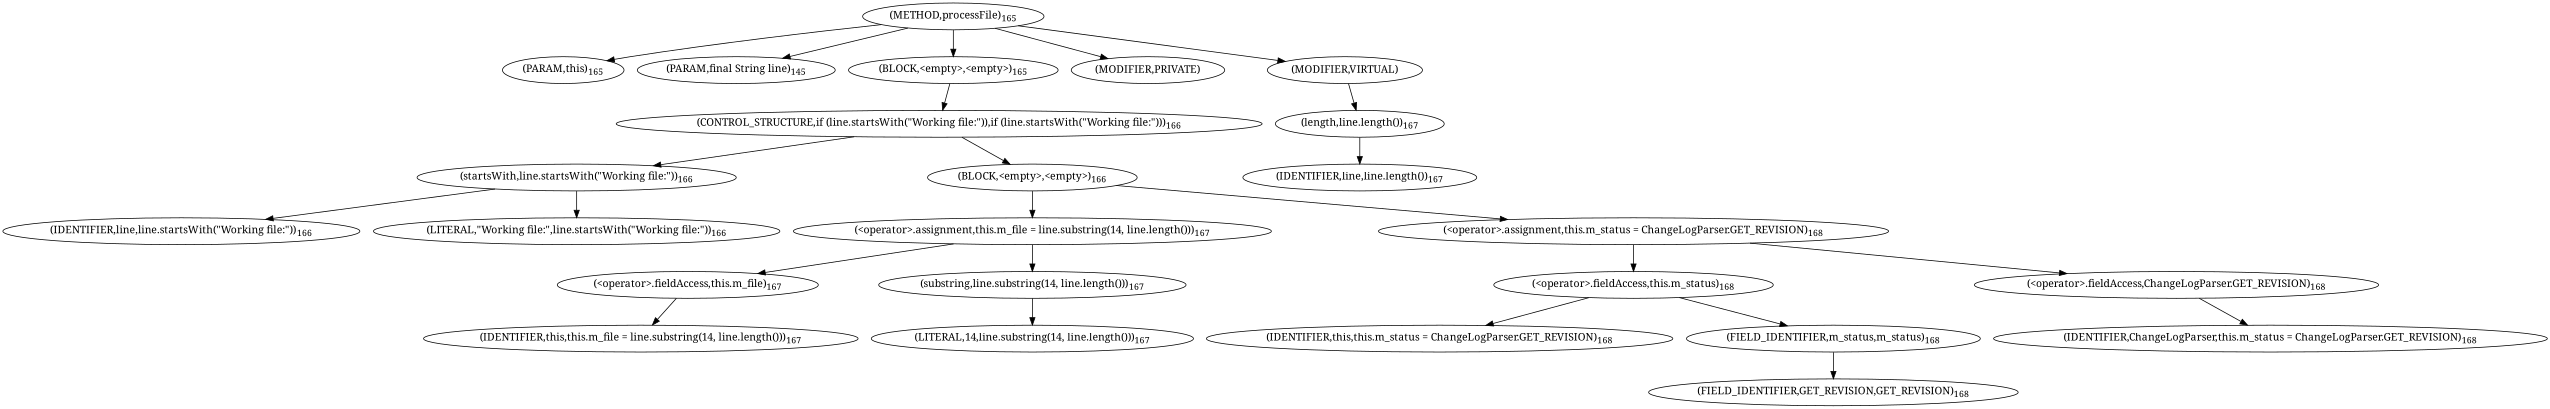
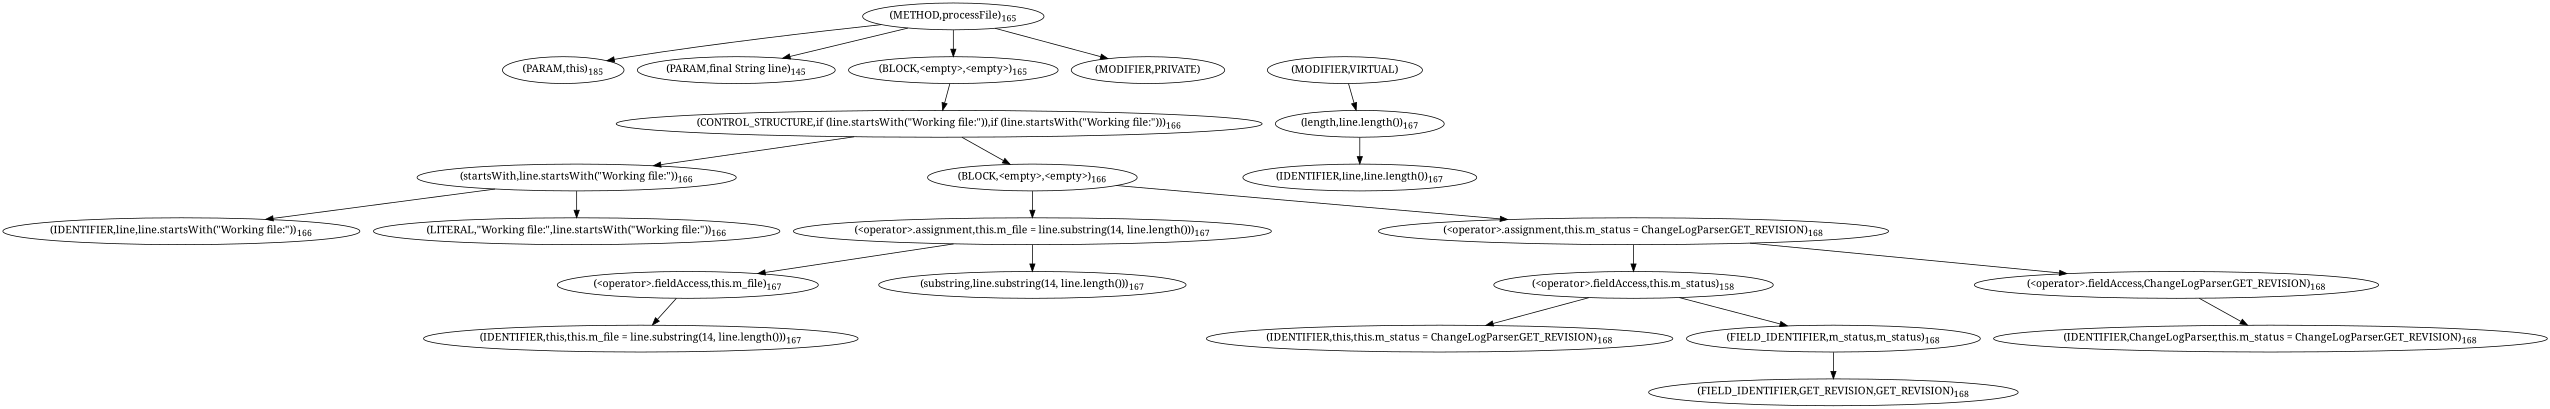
edge "(METHOD,processFile)" -> "(MODIFIER,VIRTUAL)": removed
node "(PARAM,this)": text "165" -> "185"
node "(<operator>.fieldAccess,this.m_status)": text "168" -> "158"
node "(LITERAL,14,line.substring(14, line.length()))": removed
